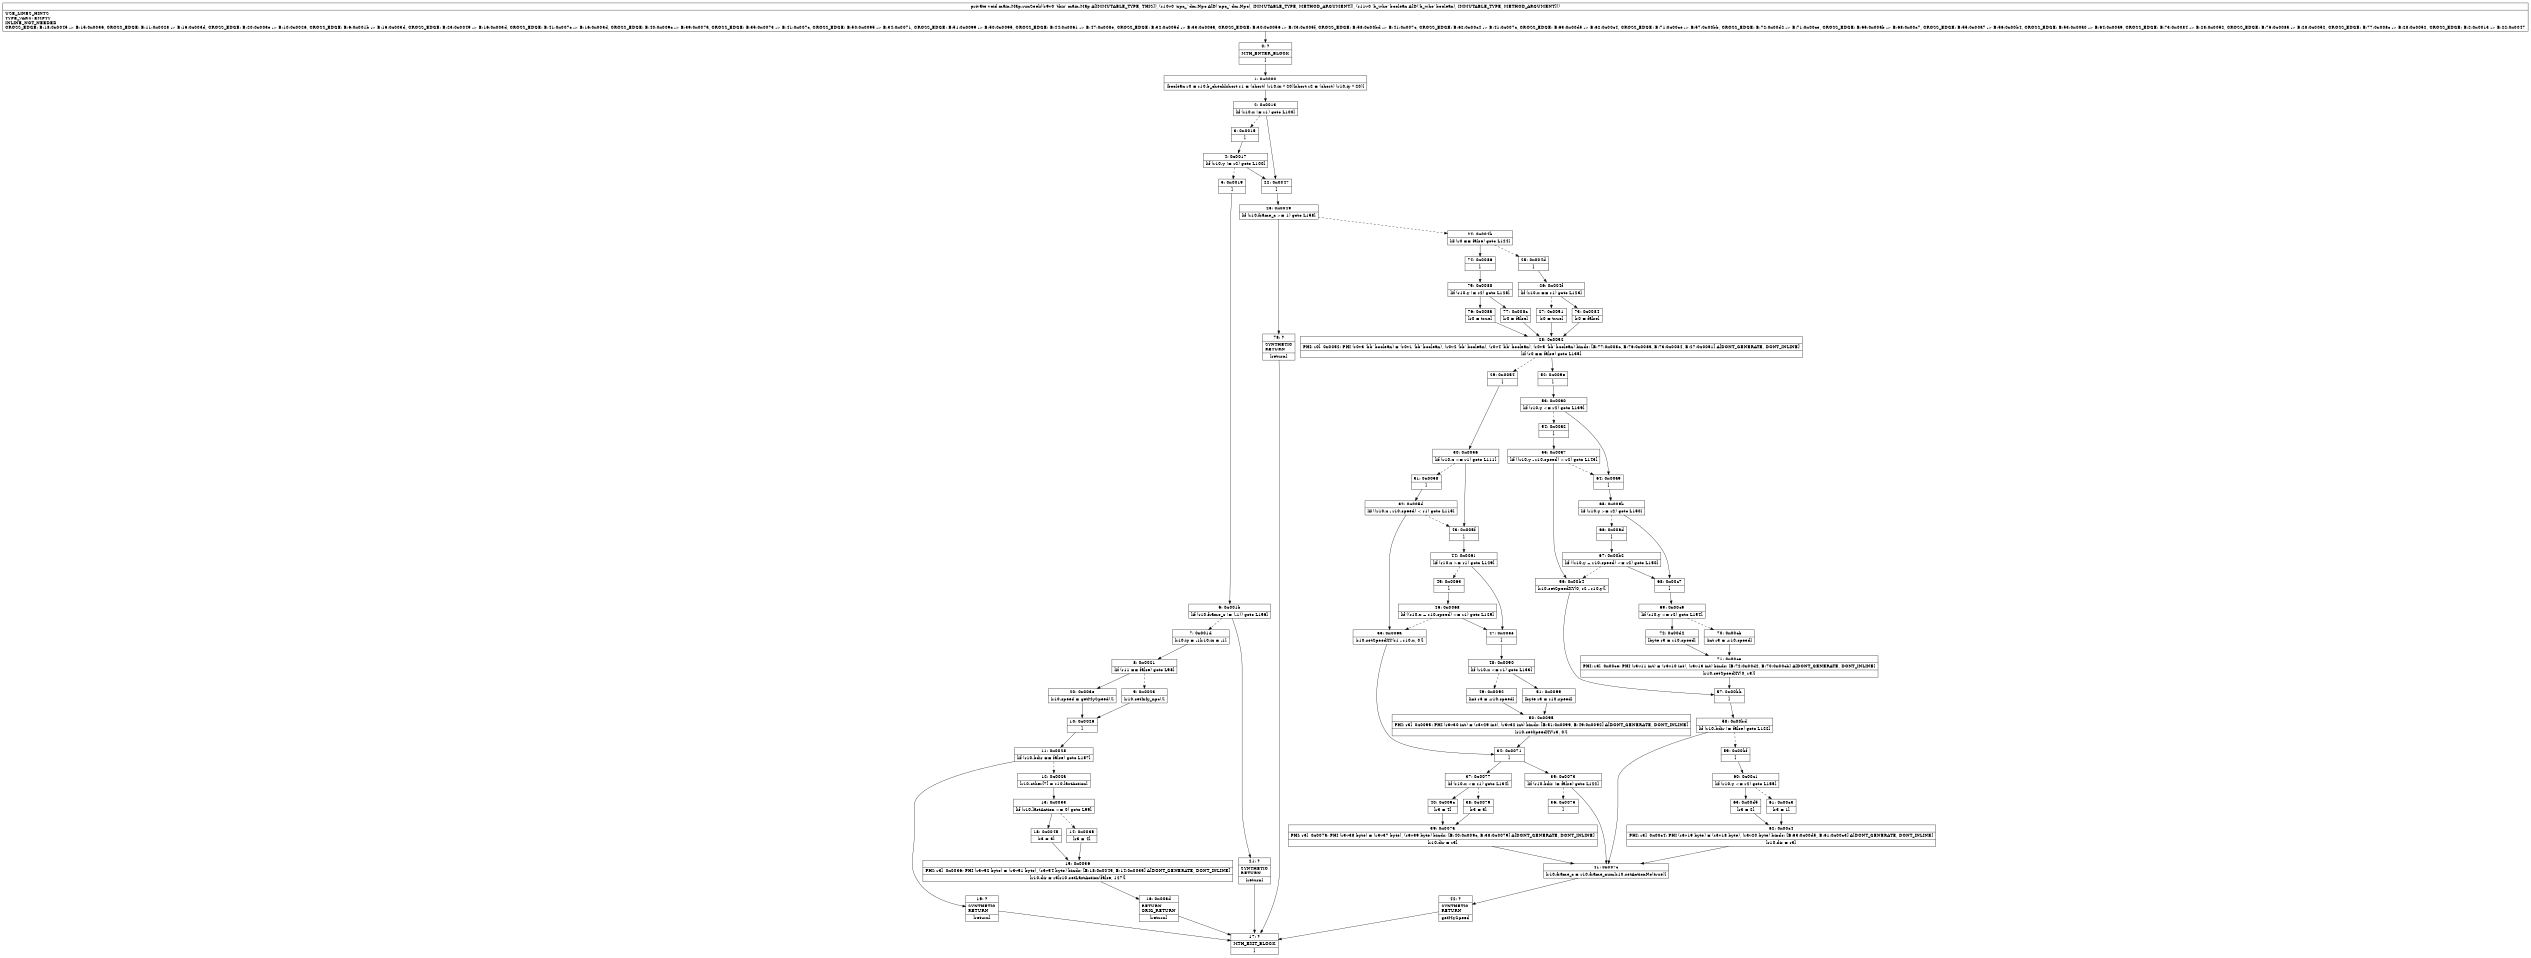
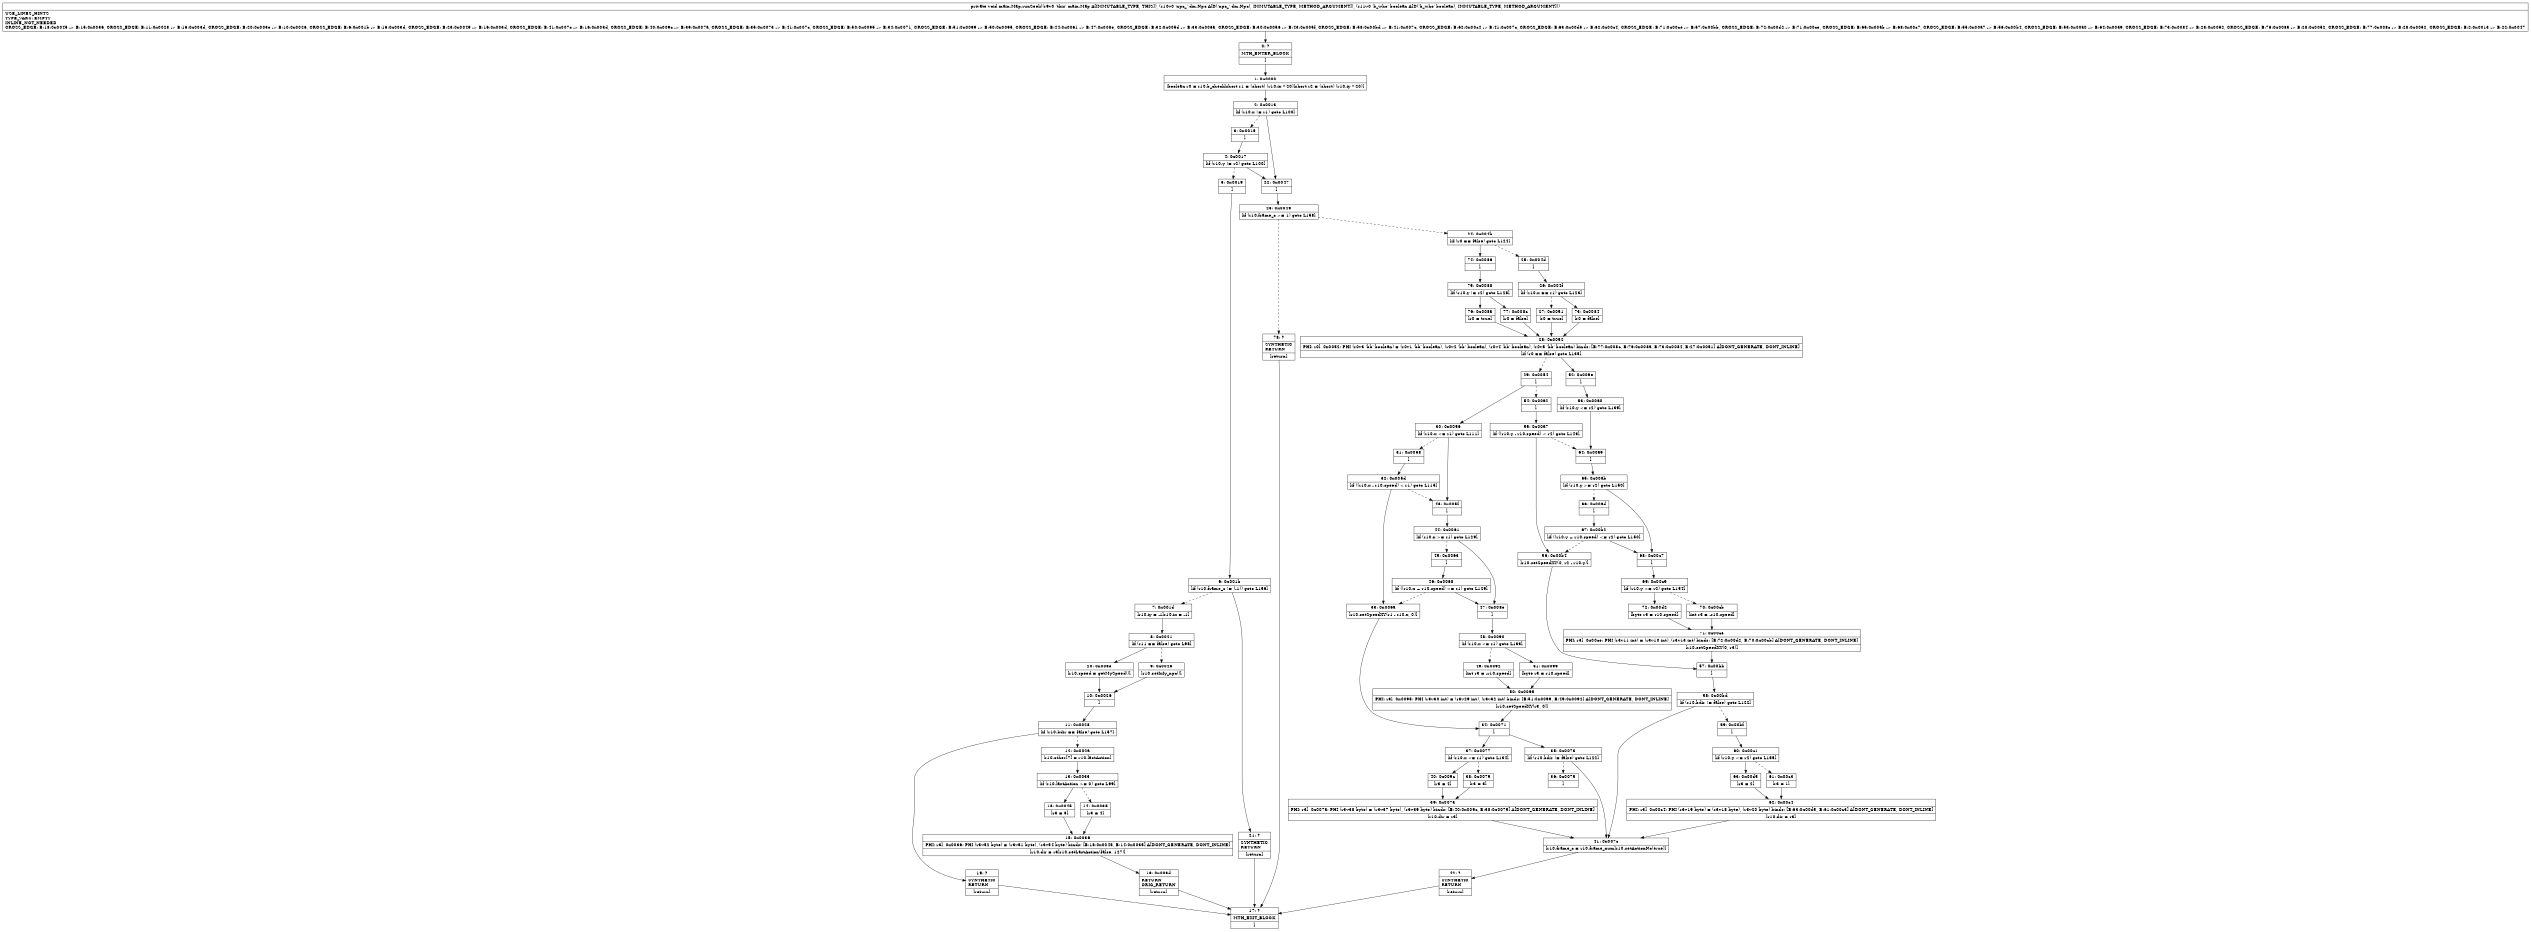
edge "23: 0x0049" -> "78: ?": style solid -> dashed
edge "53: 0x00a0" -> "54: 0x00a2": now "29: 0x0054" -> "54: 0x00a2"
node "42: ?": text "getMySpeed" -> "lreturnl"
